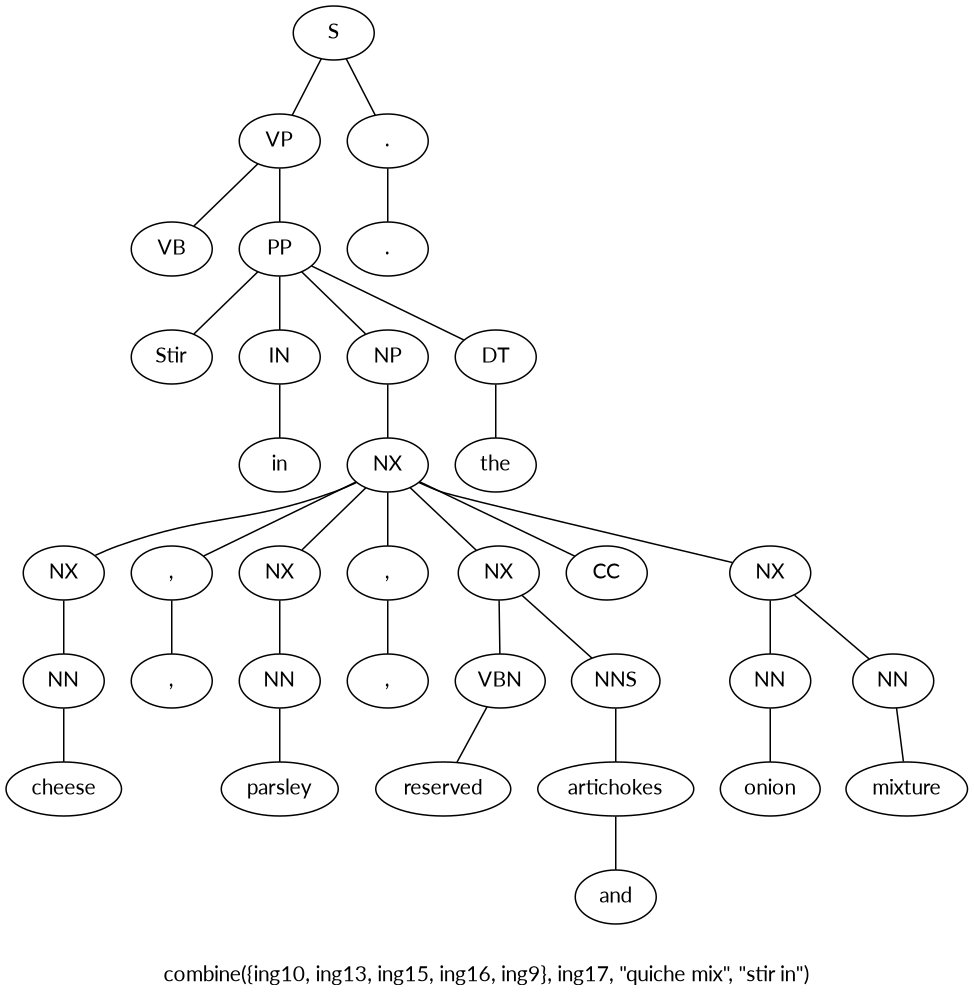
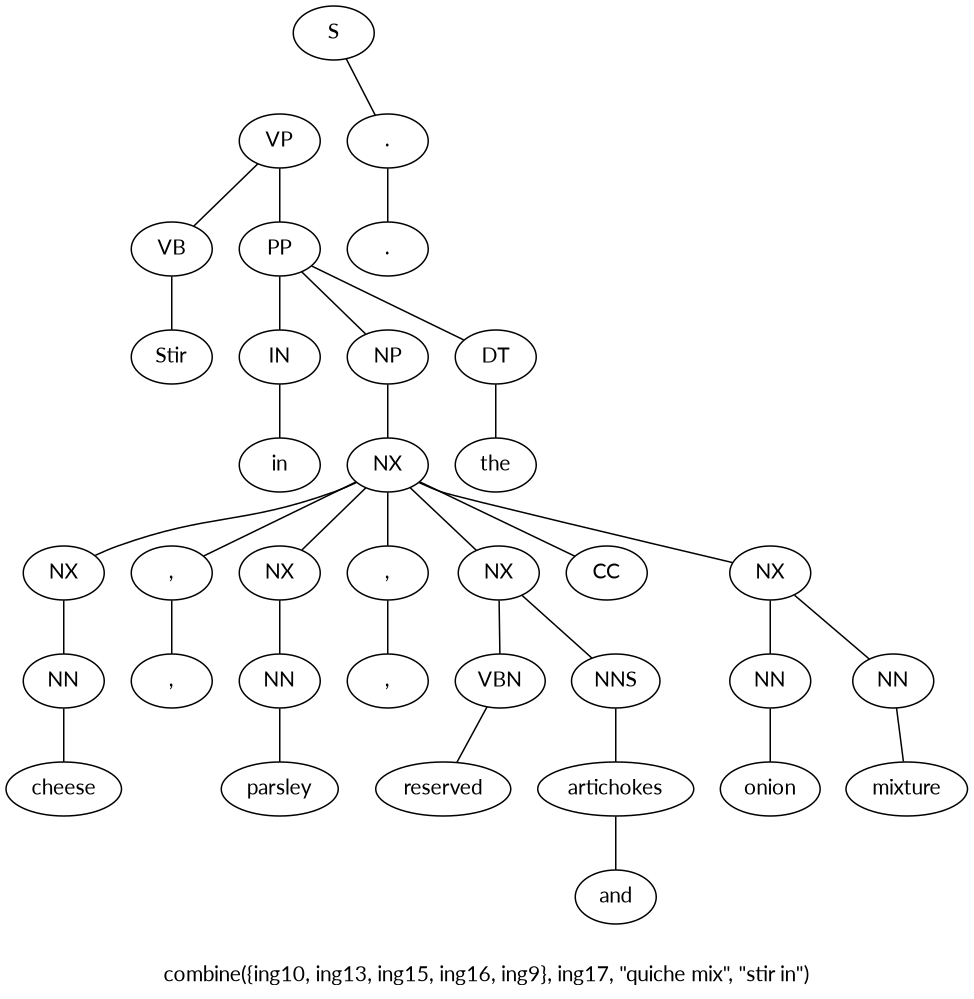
edge "S" -- "VP": removed
edge "PP" -- "Stir": now "VB" -- "Stir"
